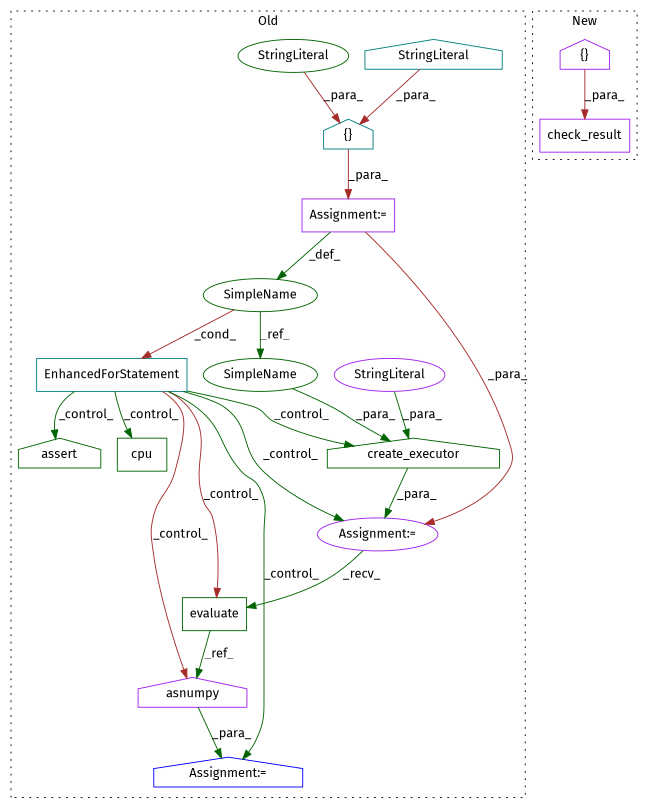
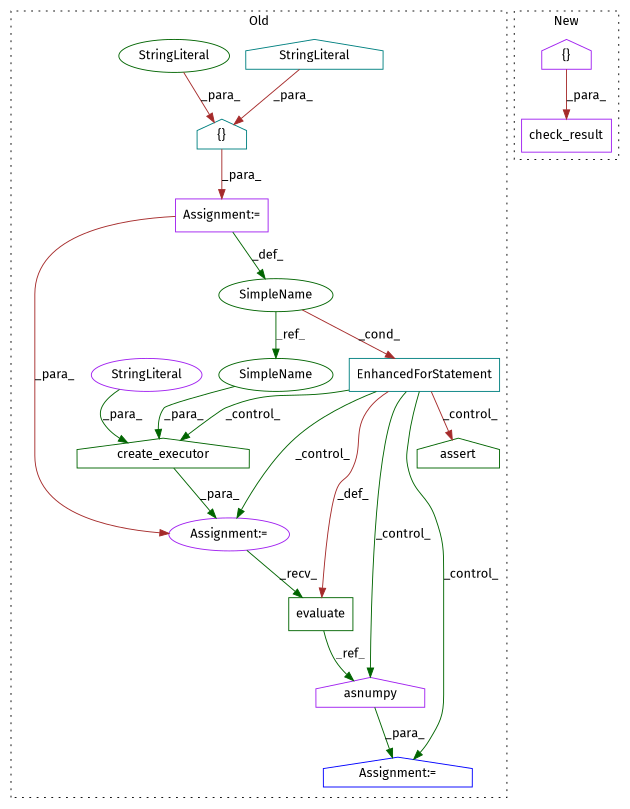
edge "EnhancedForStatement" -> "assert": color darkgreen -> brown
node "cpu": removed
edge "EnhancedForStatement" -> "evaluate": label "_control_" -> "_def_"
edge "EnhancedForStatement" -> "asnumpy": color brown -> darkgreen
